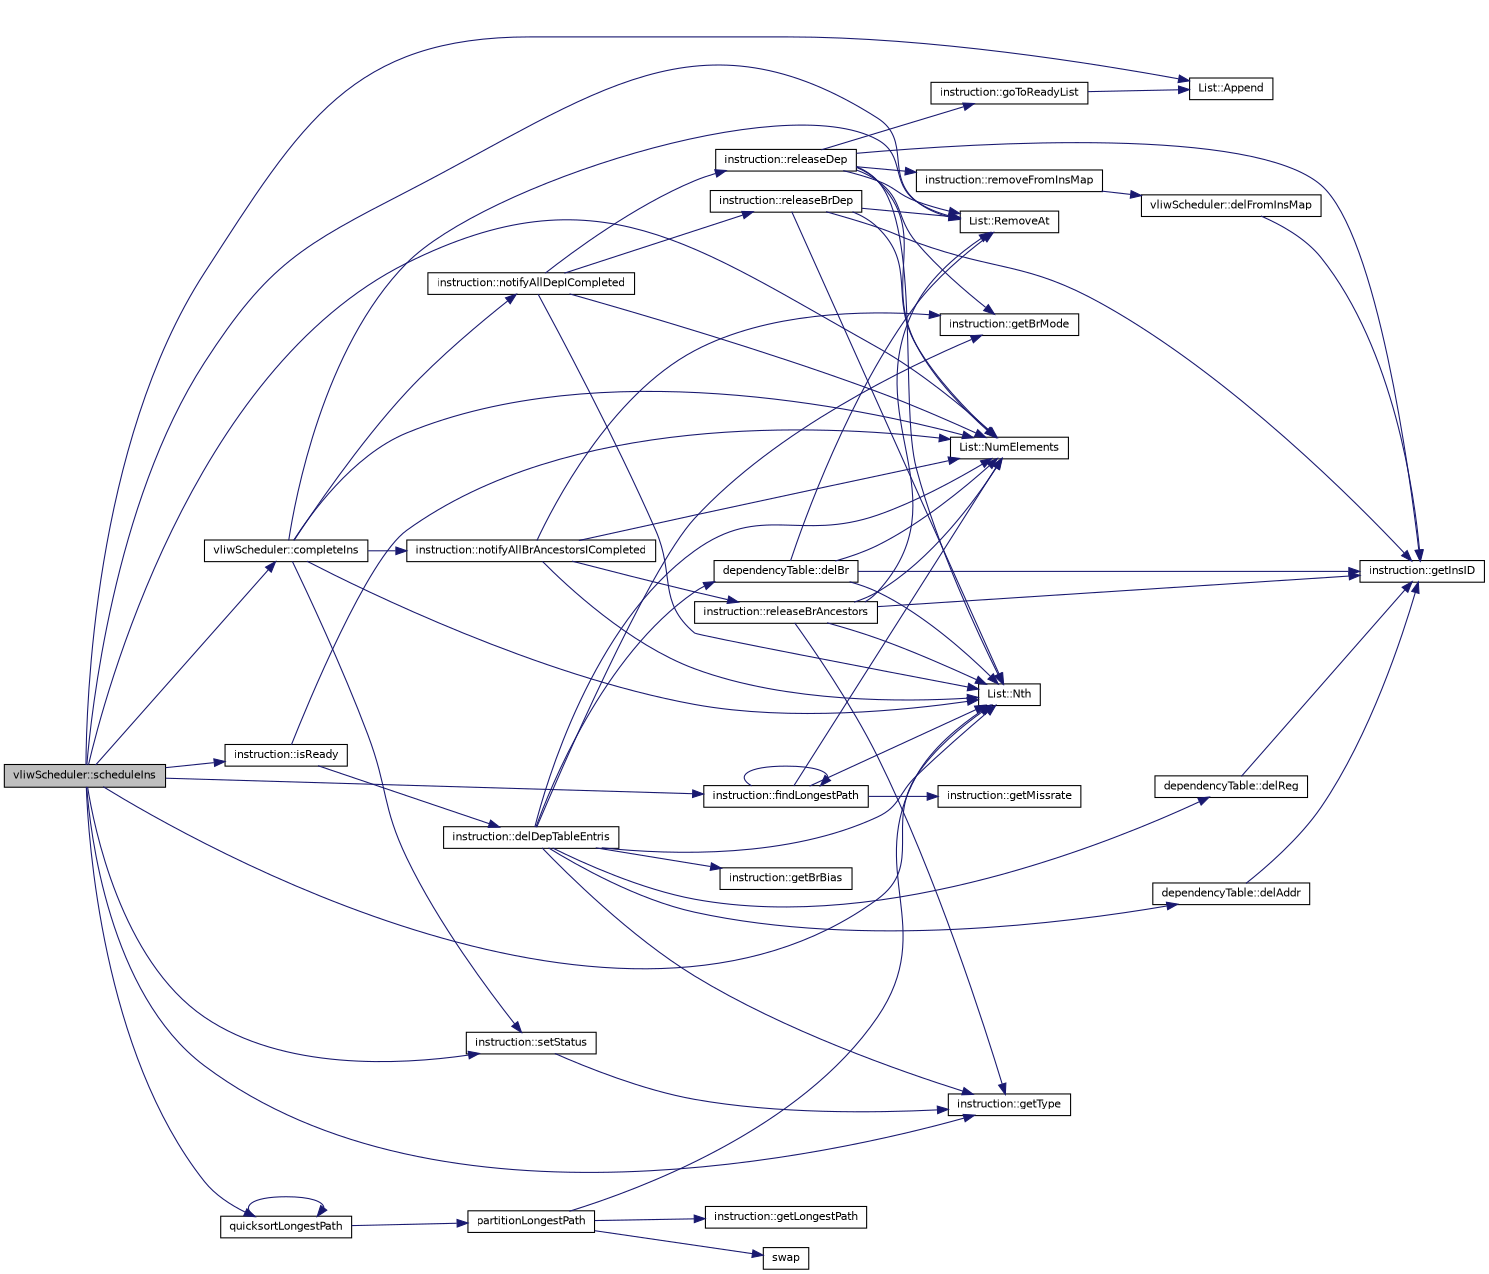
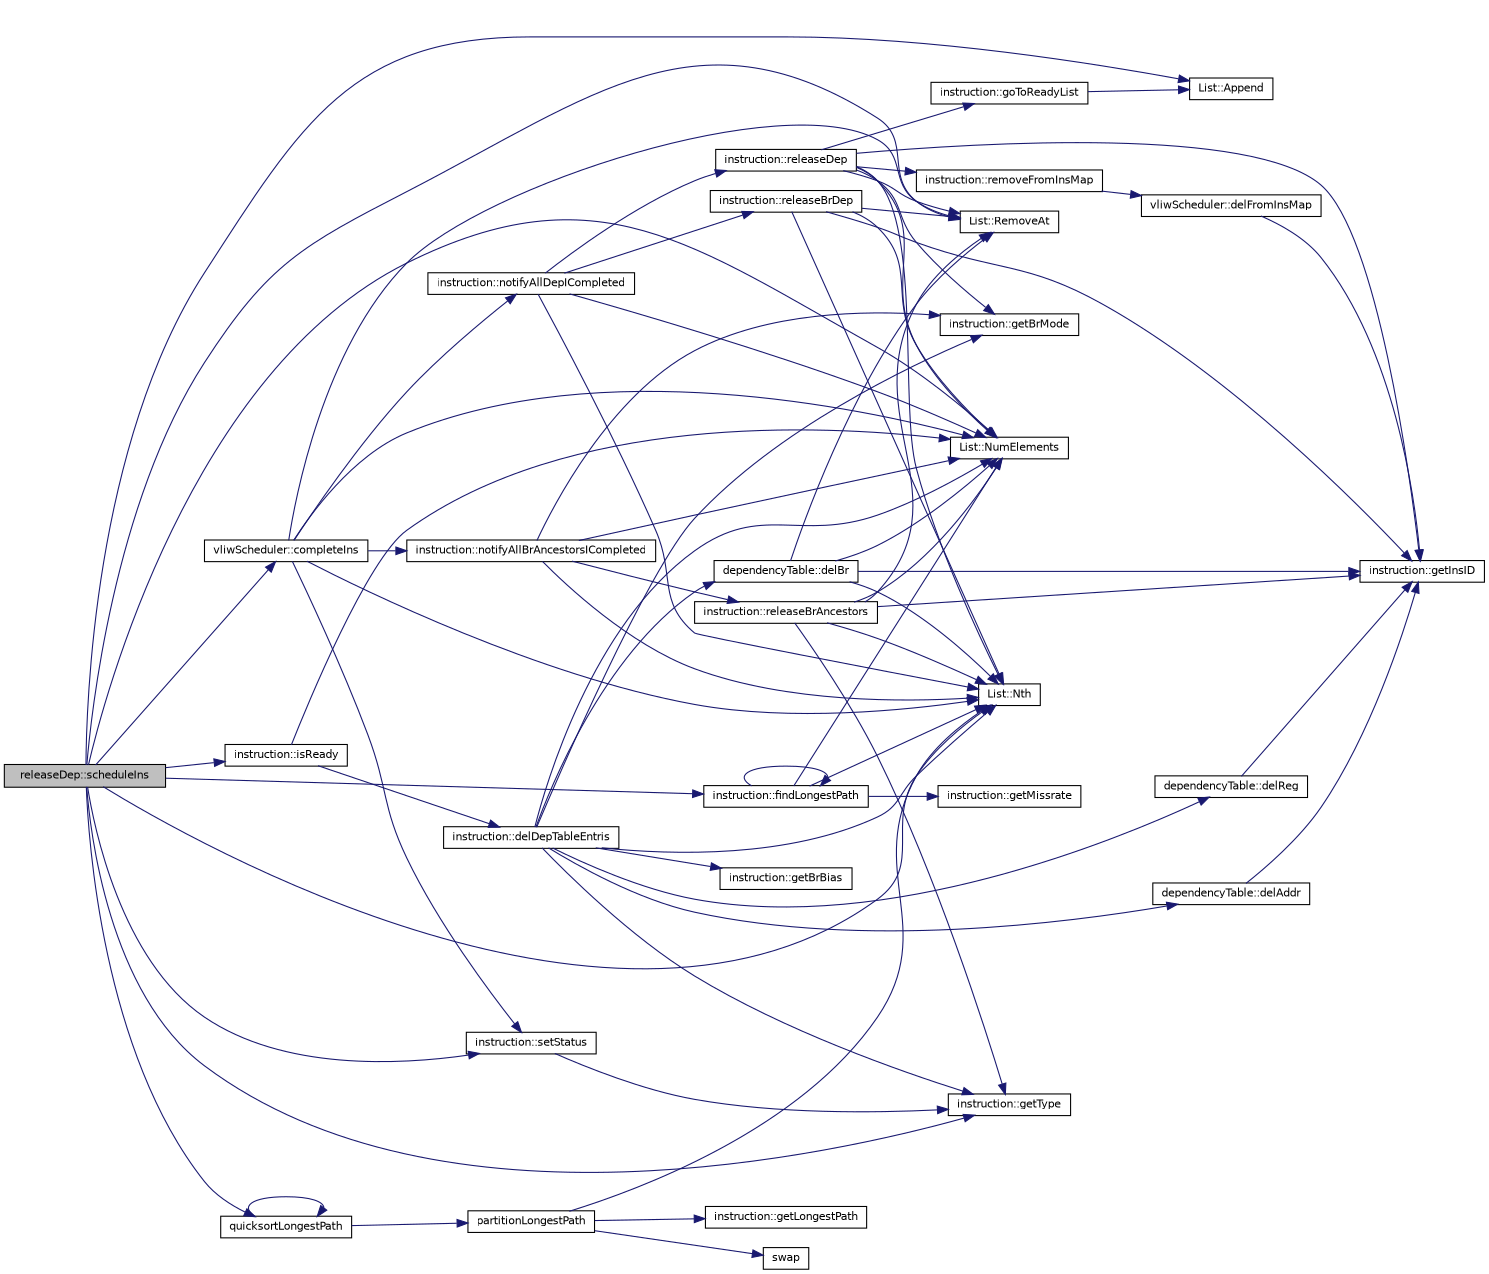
node "vliwScheduler::scheduleIns": label "vliwScheduler::scheduleIns" -> "releaseDep::scheduleIns"
